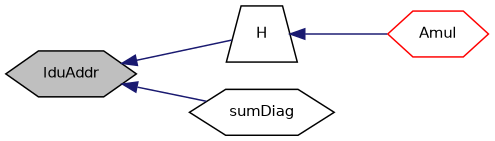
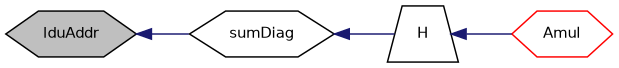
edge "H" -> "lduAddr": now "H" -> "sumDiag"
